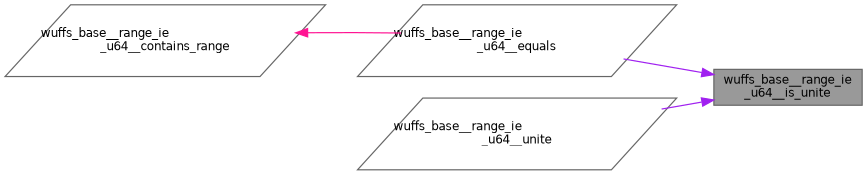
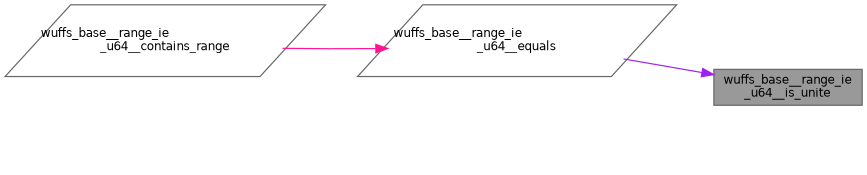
edge "wuffs_base__range_ie _u64__equals" -> "wuffs_base__range_ie _u64__contains_range": reversed
node "wuffs_base__range_ie _u64__unite": removed
